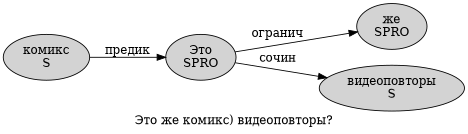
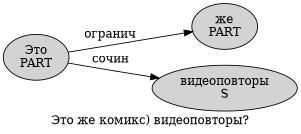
node "же SPRO": label "же SPRO" -> "же PART"
node "комикс S": removed
node "Это SPRO": label "Это SPRO" -> "Это PART"
